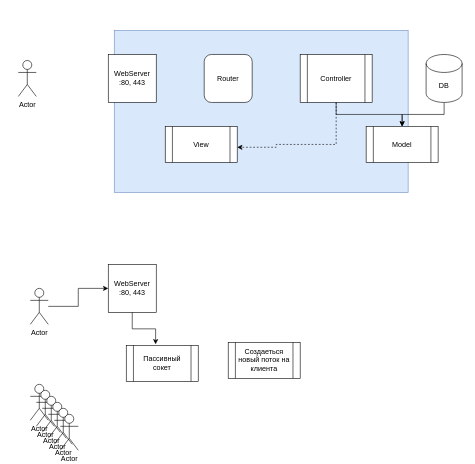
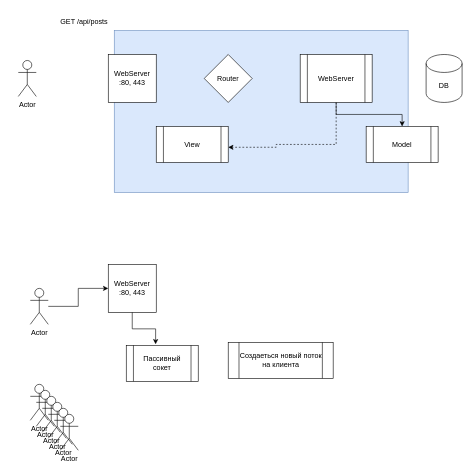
node "GET /api/posts": added
node "Router": shape rounded rectangle -> diamond
node "Controller": label "Controller" -> "WebServer"
edge "DB" -> "Model": removed
node "View": moved (201, 144) -> (192, 144)
node "Создаеться новый поток на клиента": size 72x36 -> 105x36
